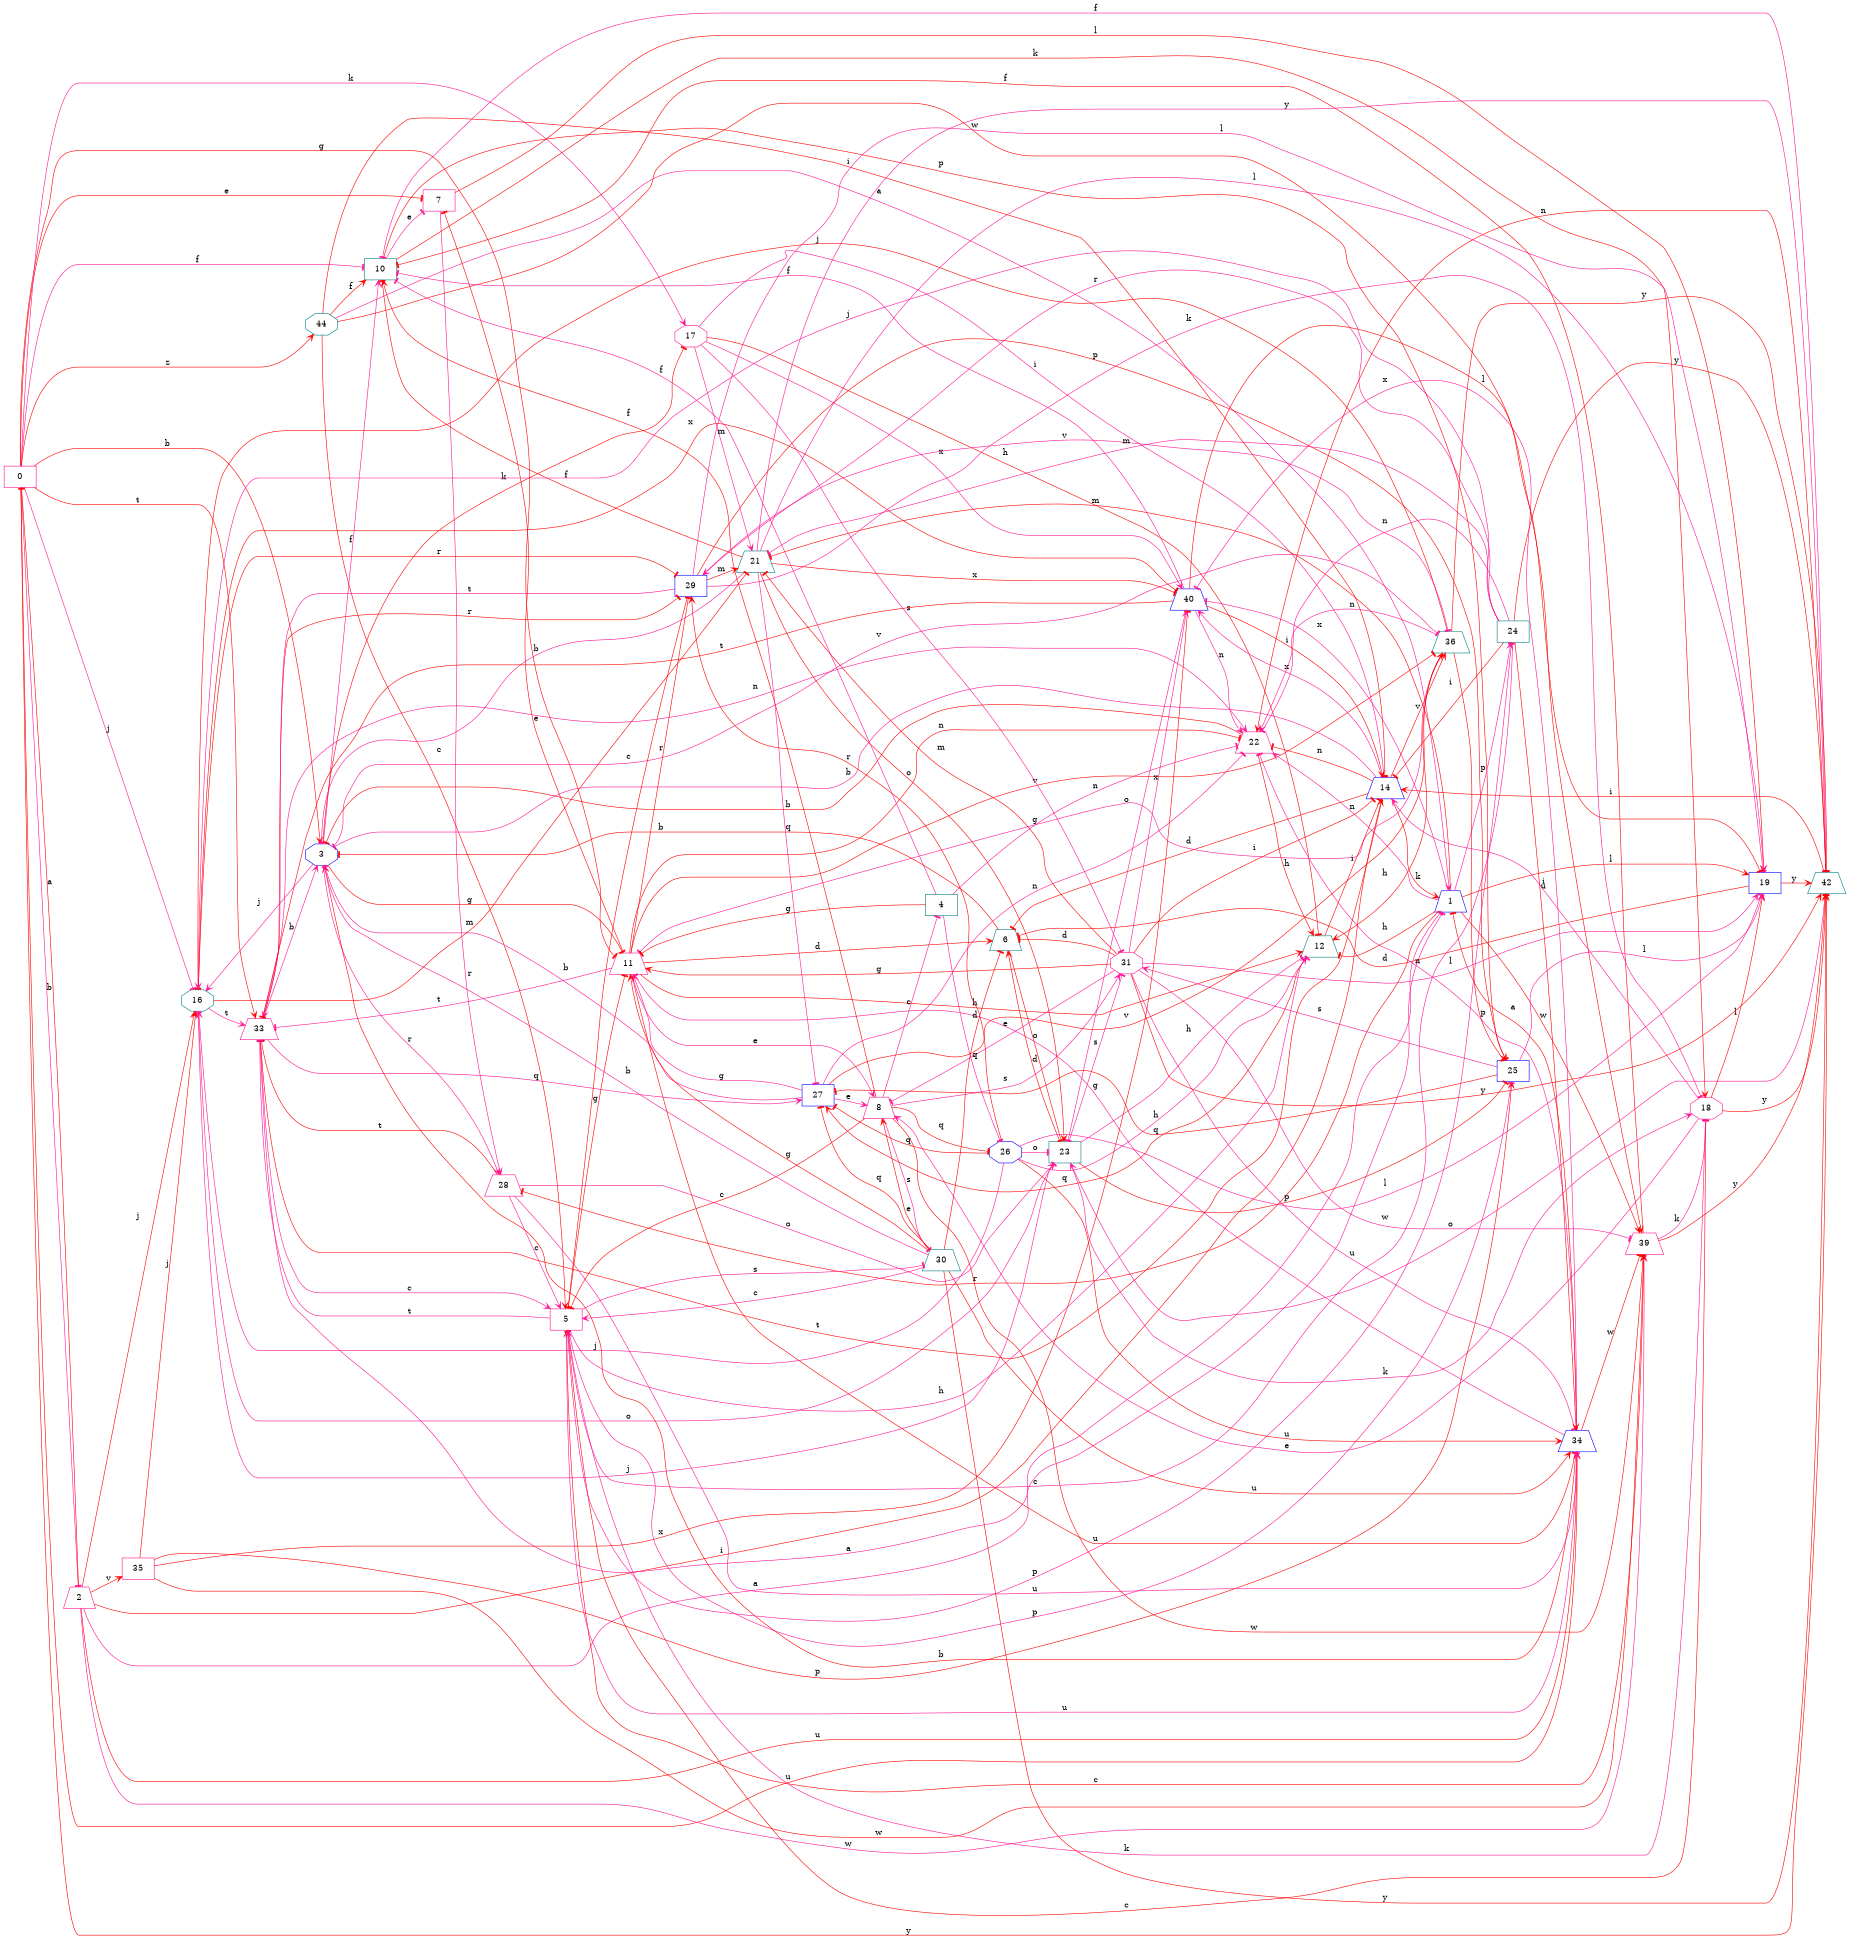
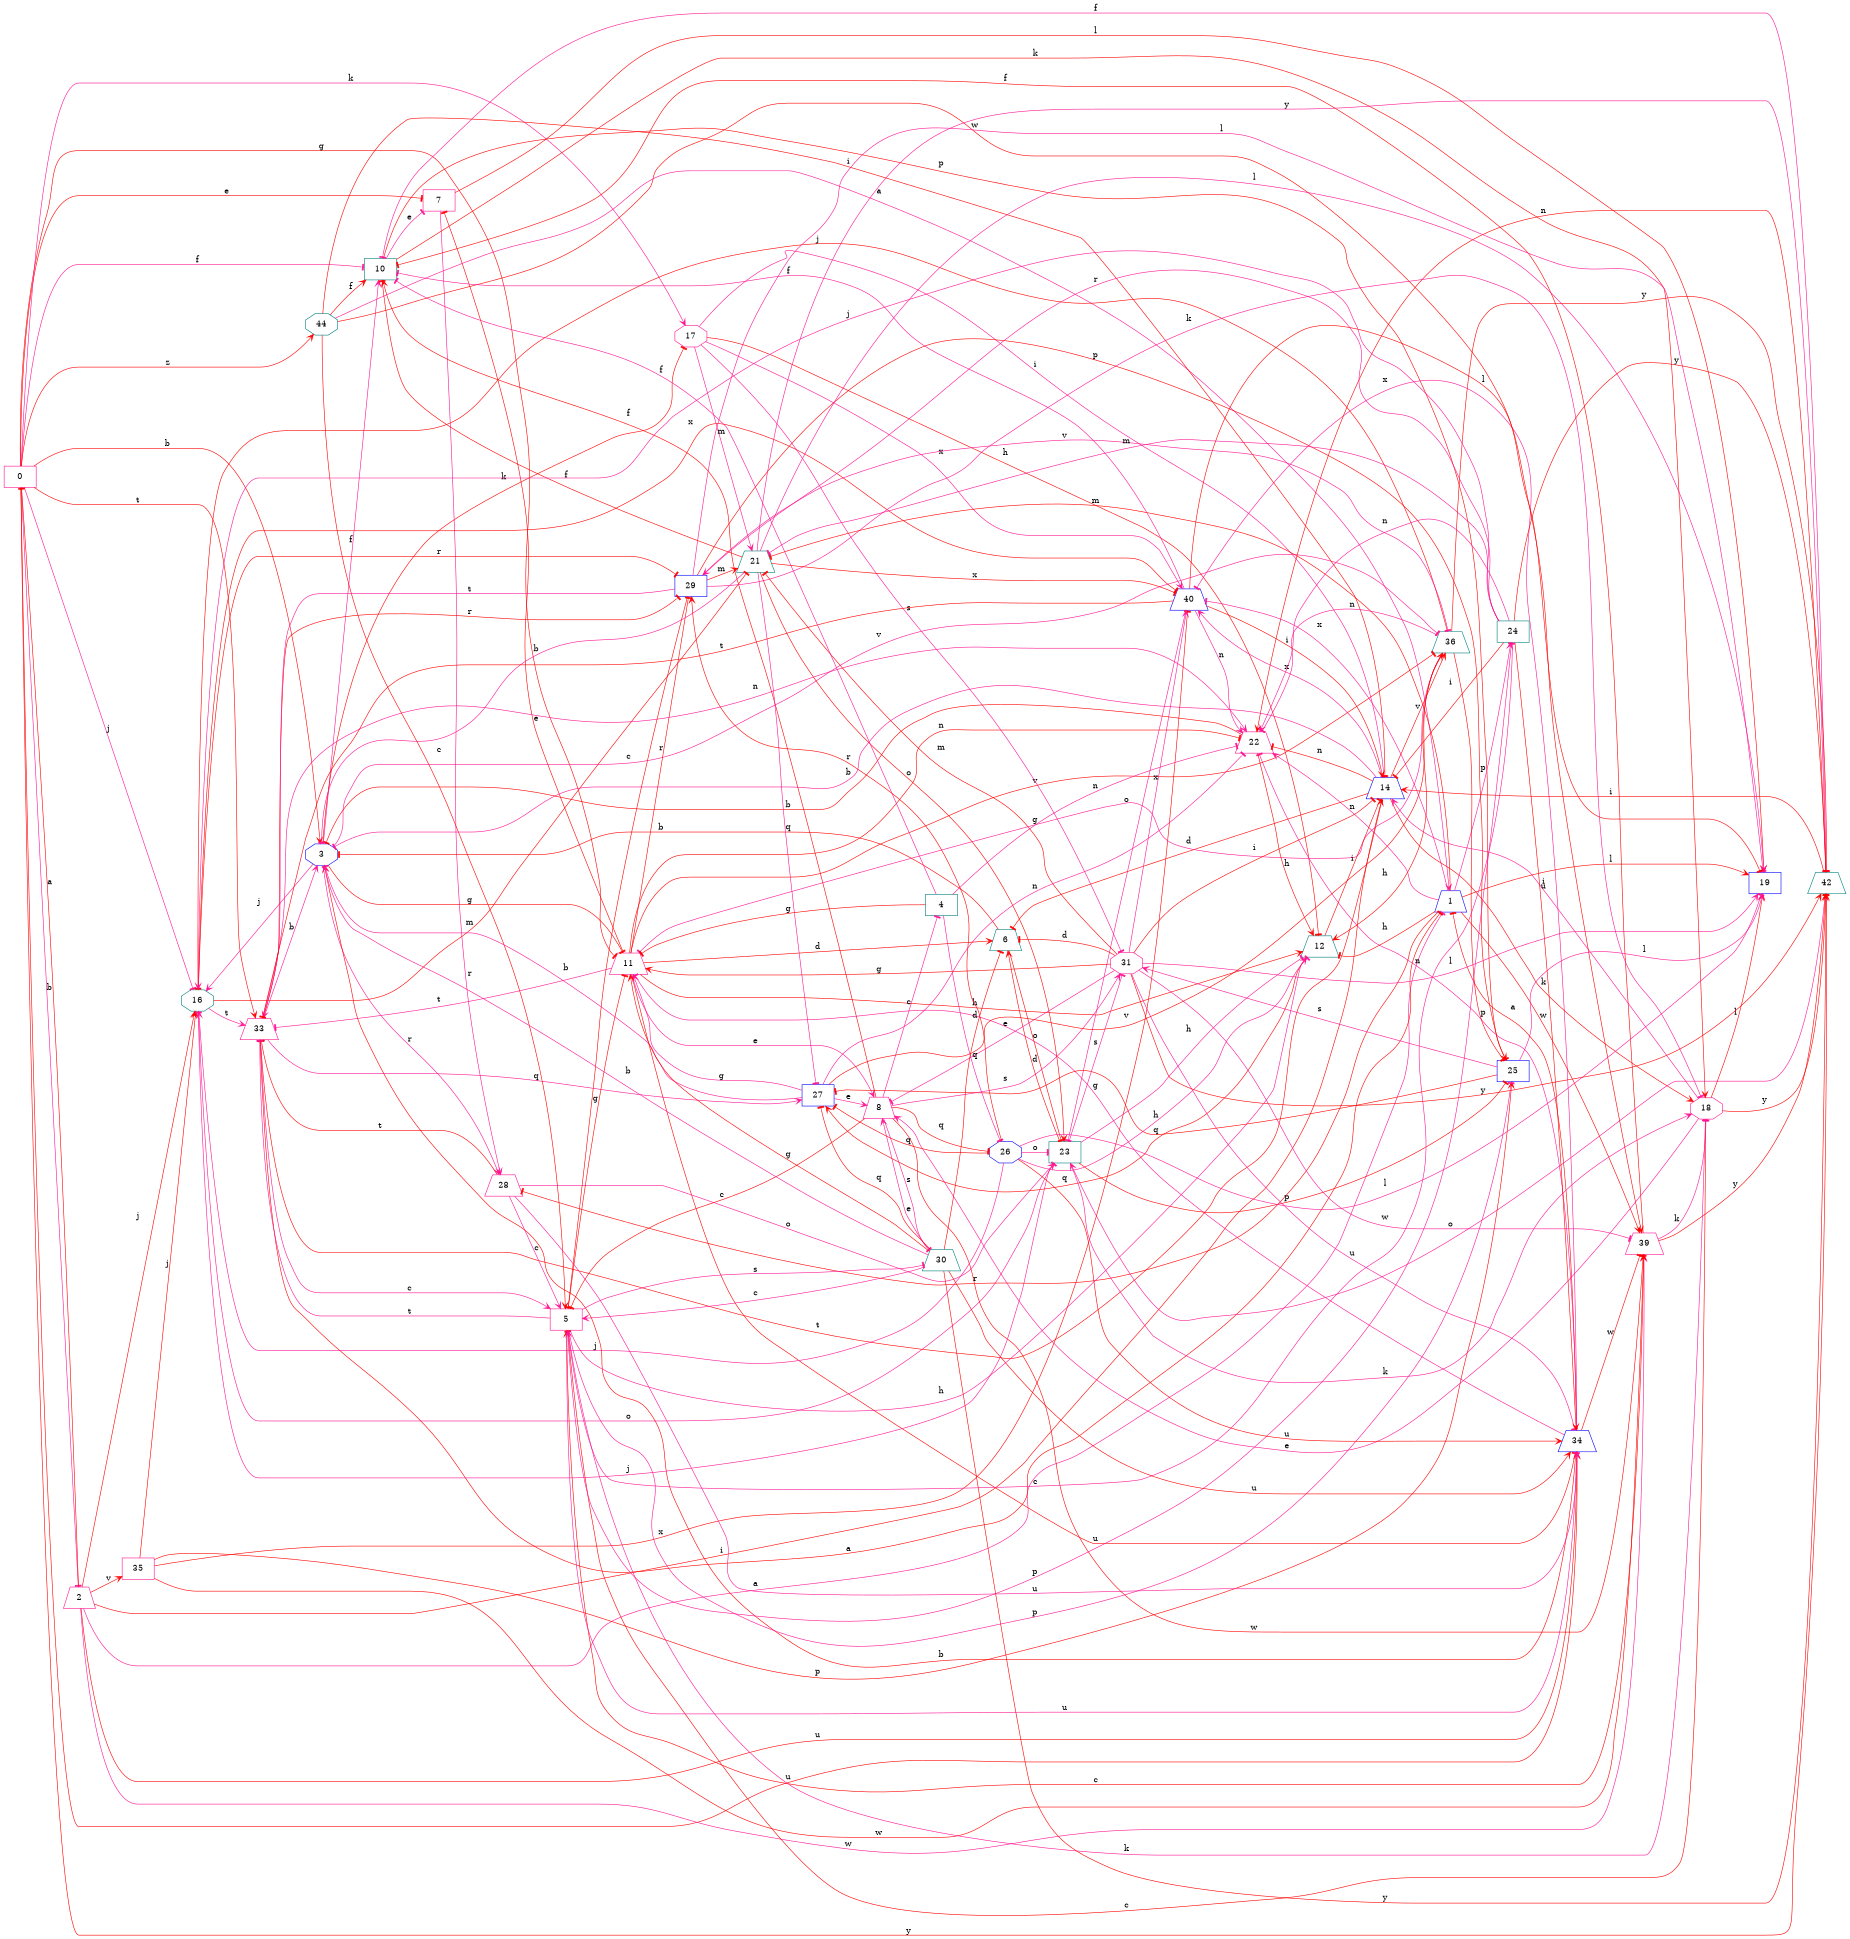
edge "14" -> "1": now "14" -> "18"
edge "19" -> "42": removed, label "y"
edge "19" -> "6": removed, label "d"
edge "30" -> "8": color red -> deeppink
edge "33" -> "1": color deeppink -> red
